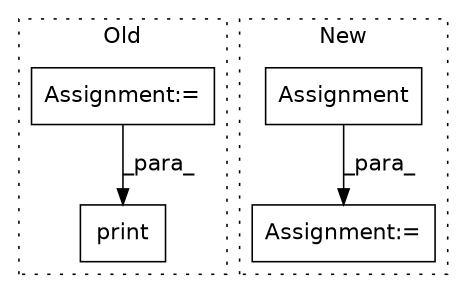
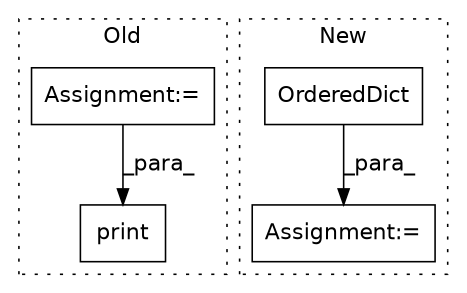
node "Assignment": label "Assignment" -> "OrderedDict"
